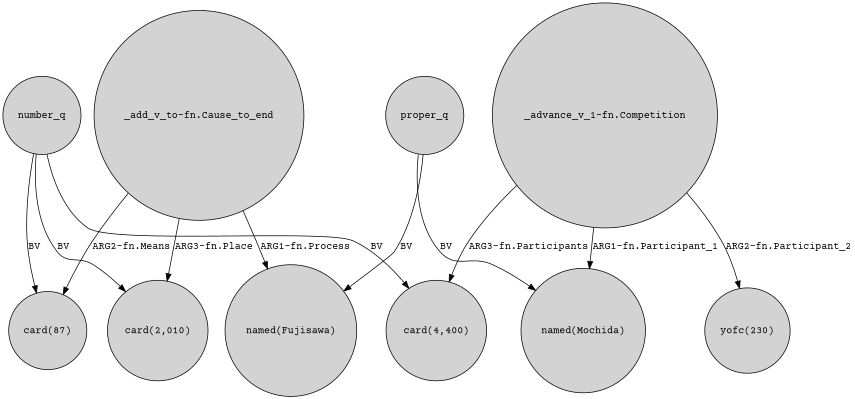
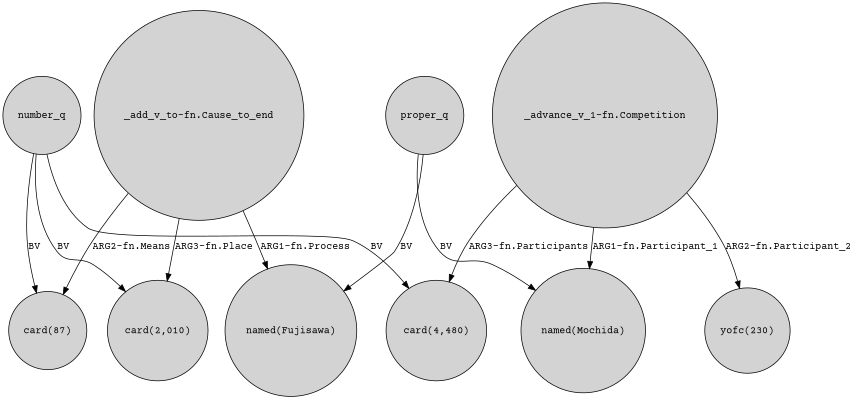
node "card(4,400)": label "card(4,400)" -> "card(4,480)"
